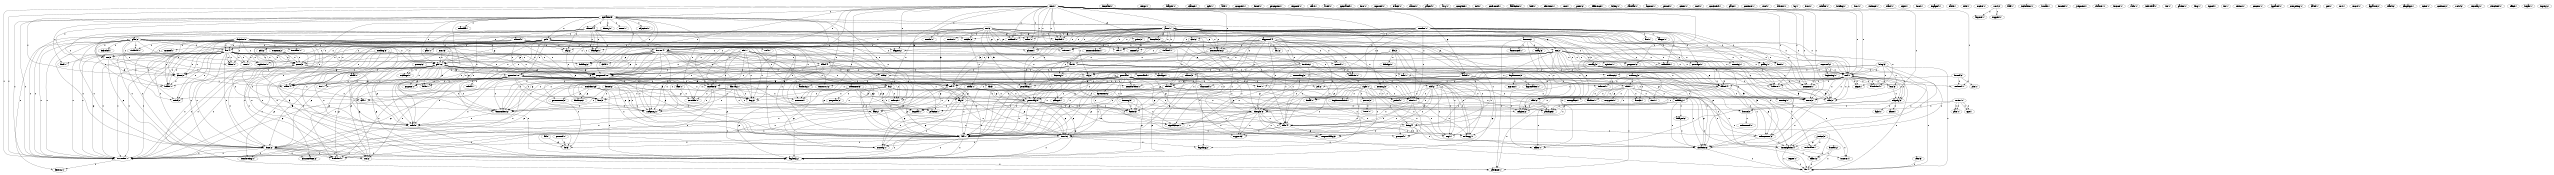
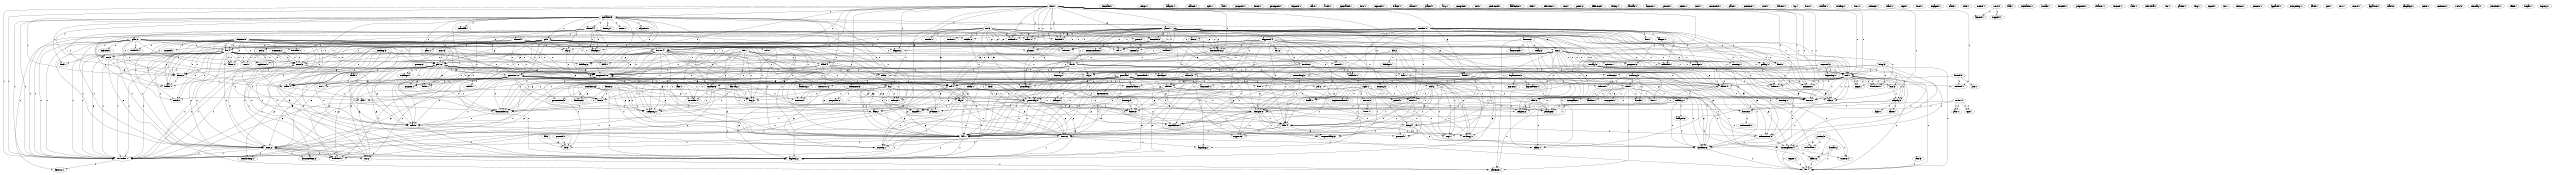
edge "compound(10)" -> "increase(3)": reversed
